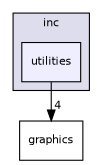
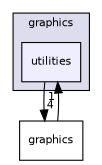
cluster "inc": label "inc" -> "graphics"
edge "graphics" -> "utilities": added
